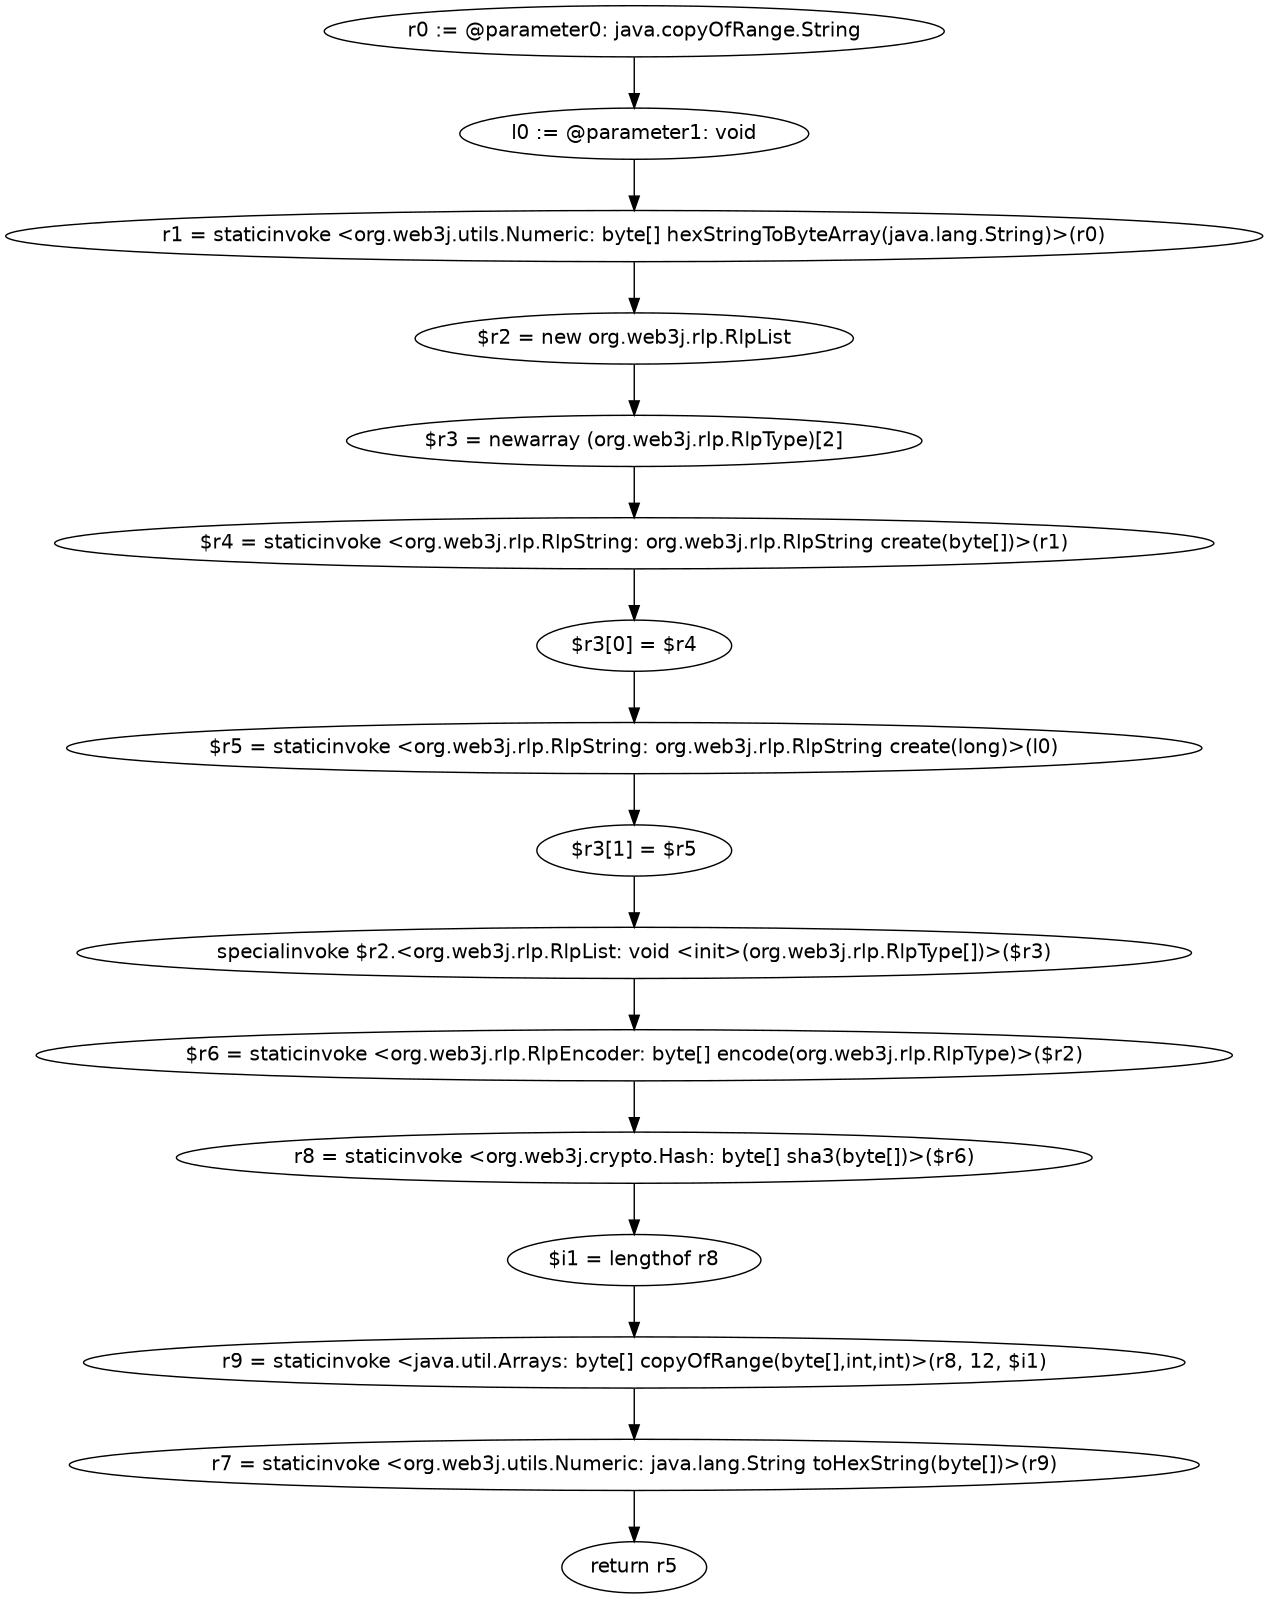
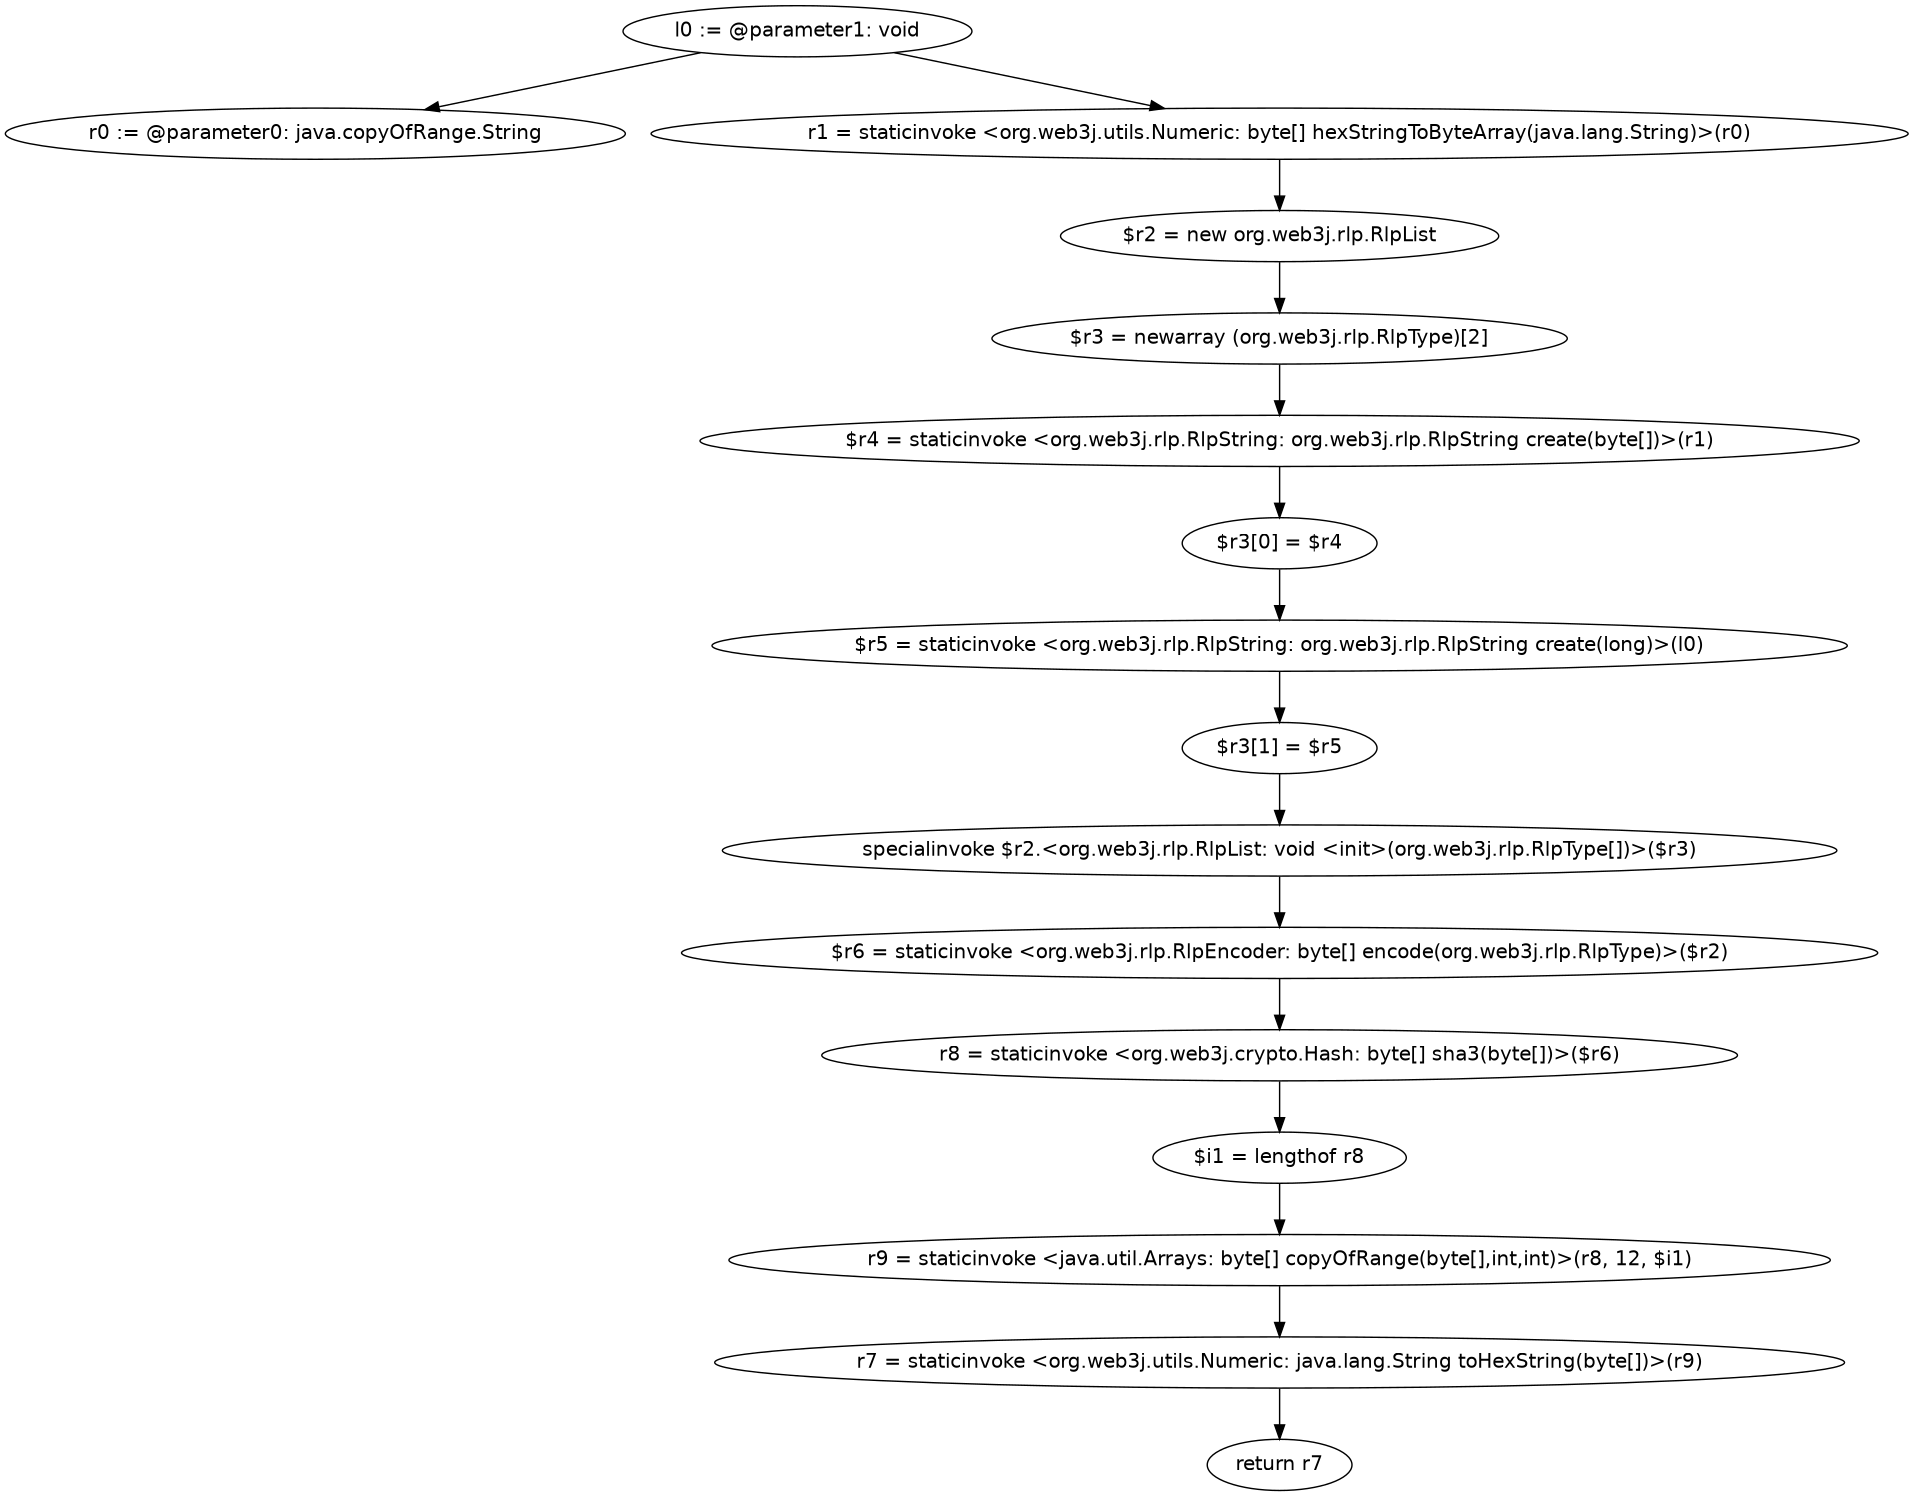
edge "r0 := @parameter0: java.copyOfRange.String" -> "l0 := @parameter1: void": reversed
node "return r5": label "return r5" -> "return r7"
